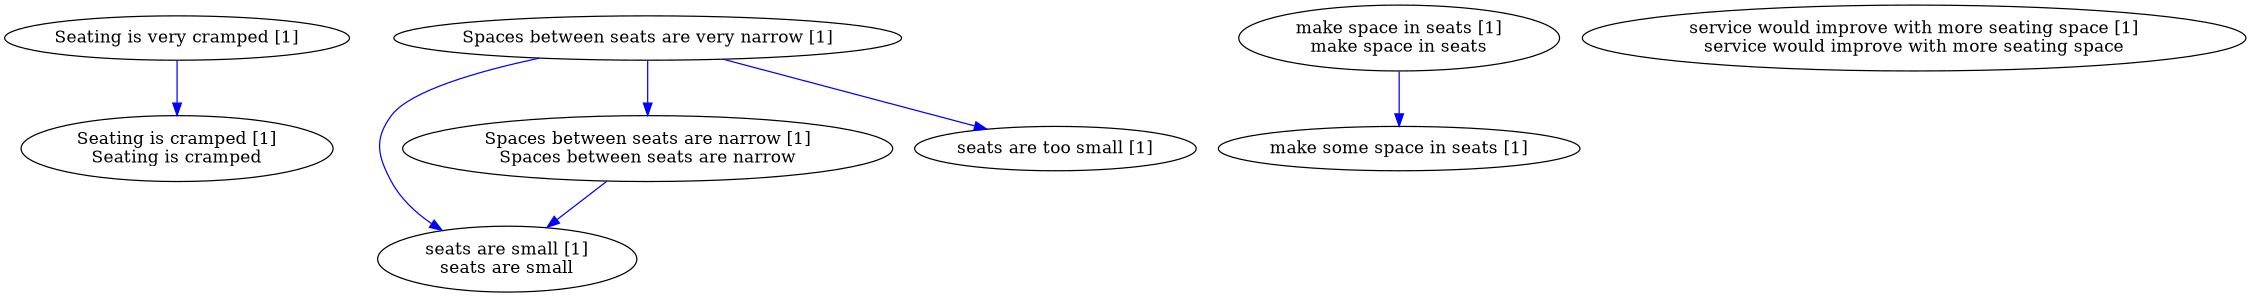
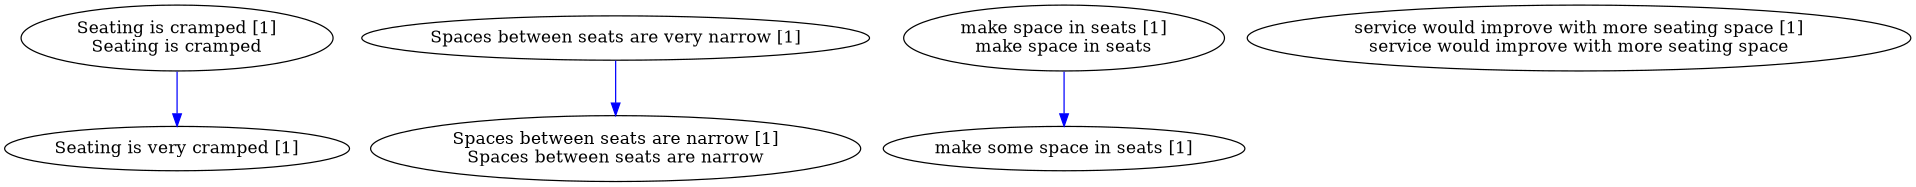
edge "Seating is very cramped [1]" -> "Seating is cramped [1] Seating is cramped": reversed
node "seats are too small [1]": removed
node "seats are small [1] seats are small": removed
